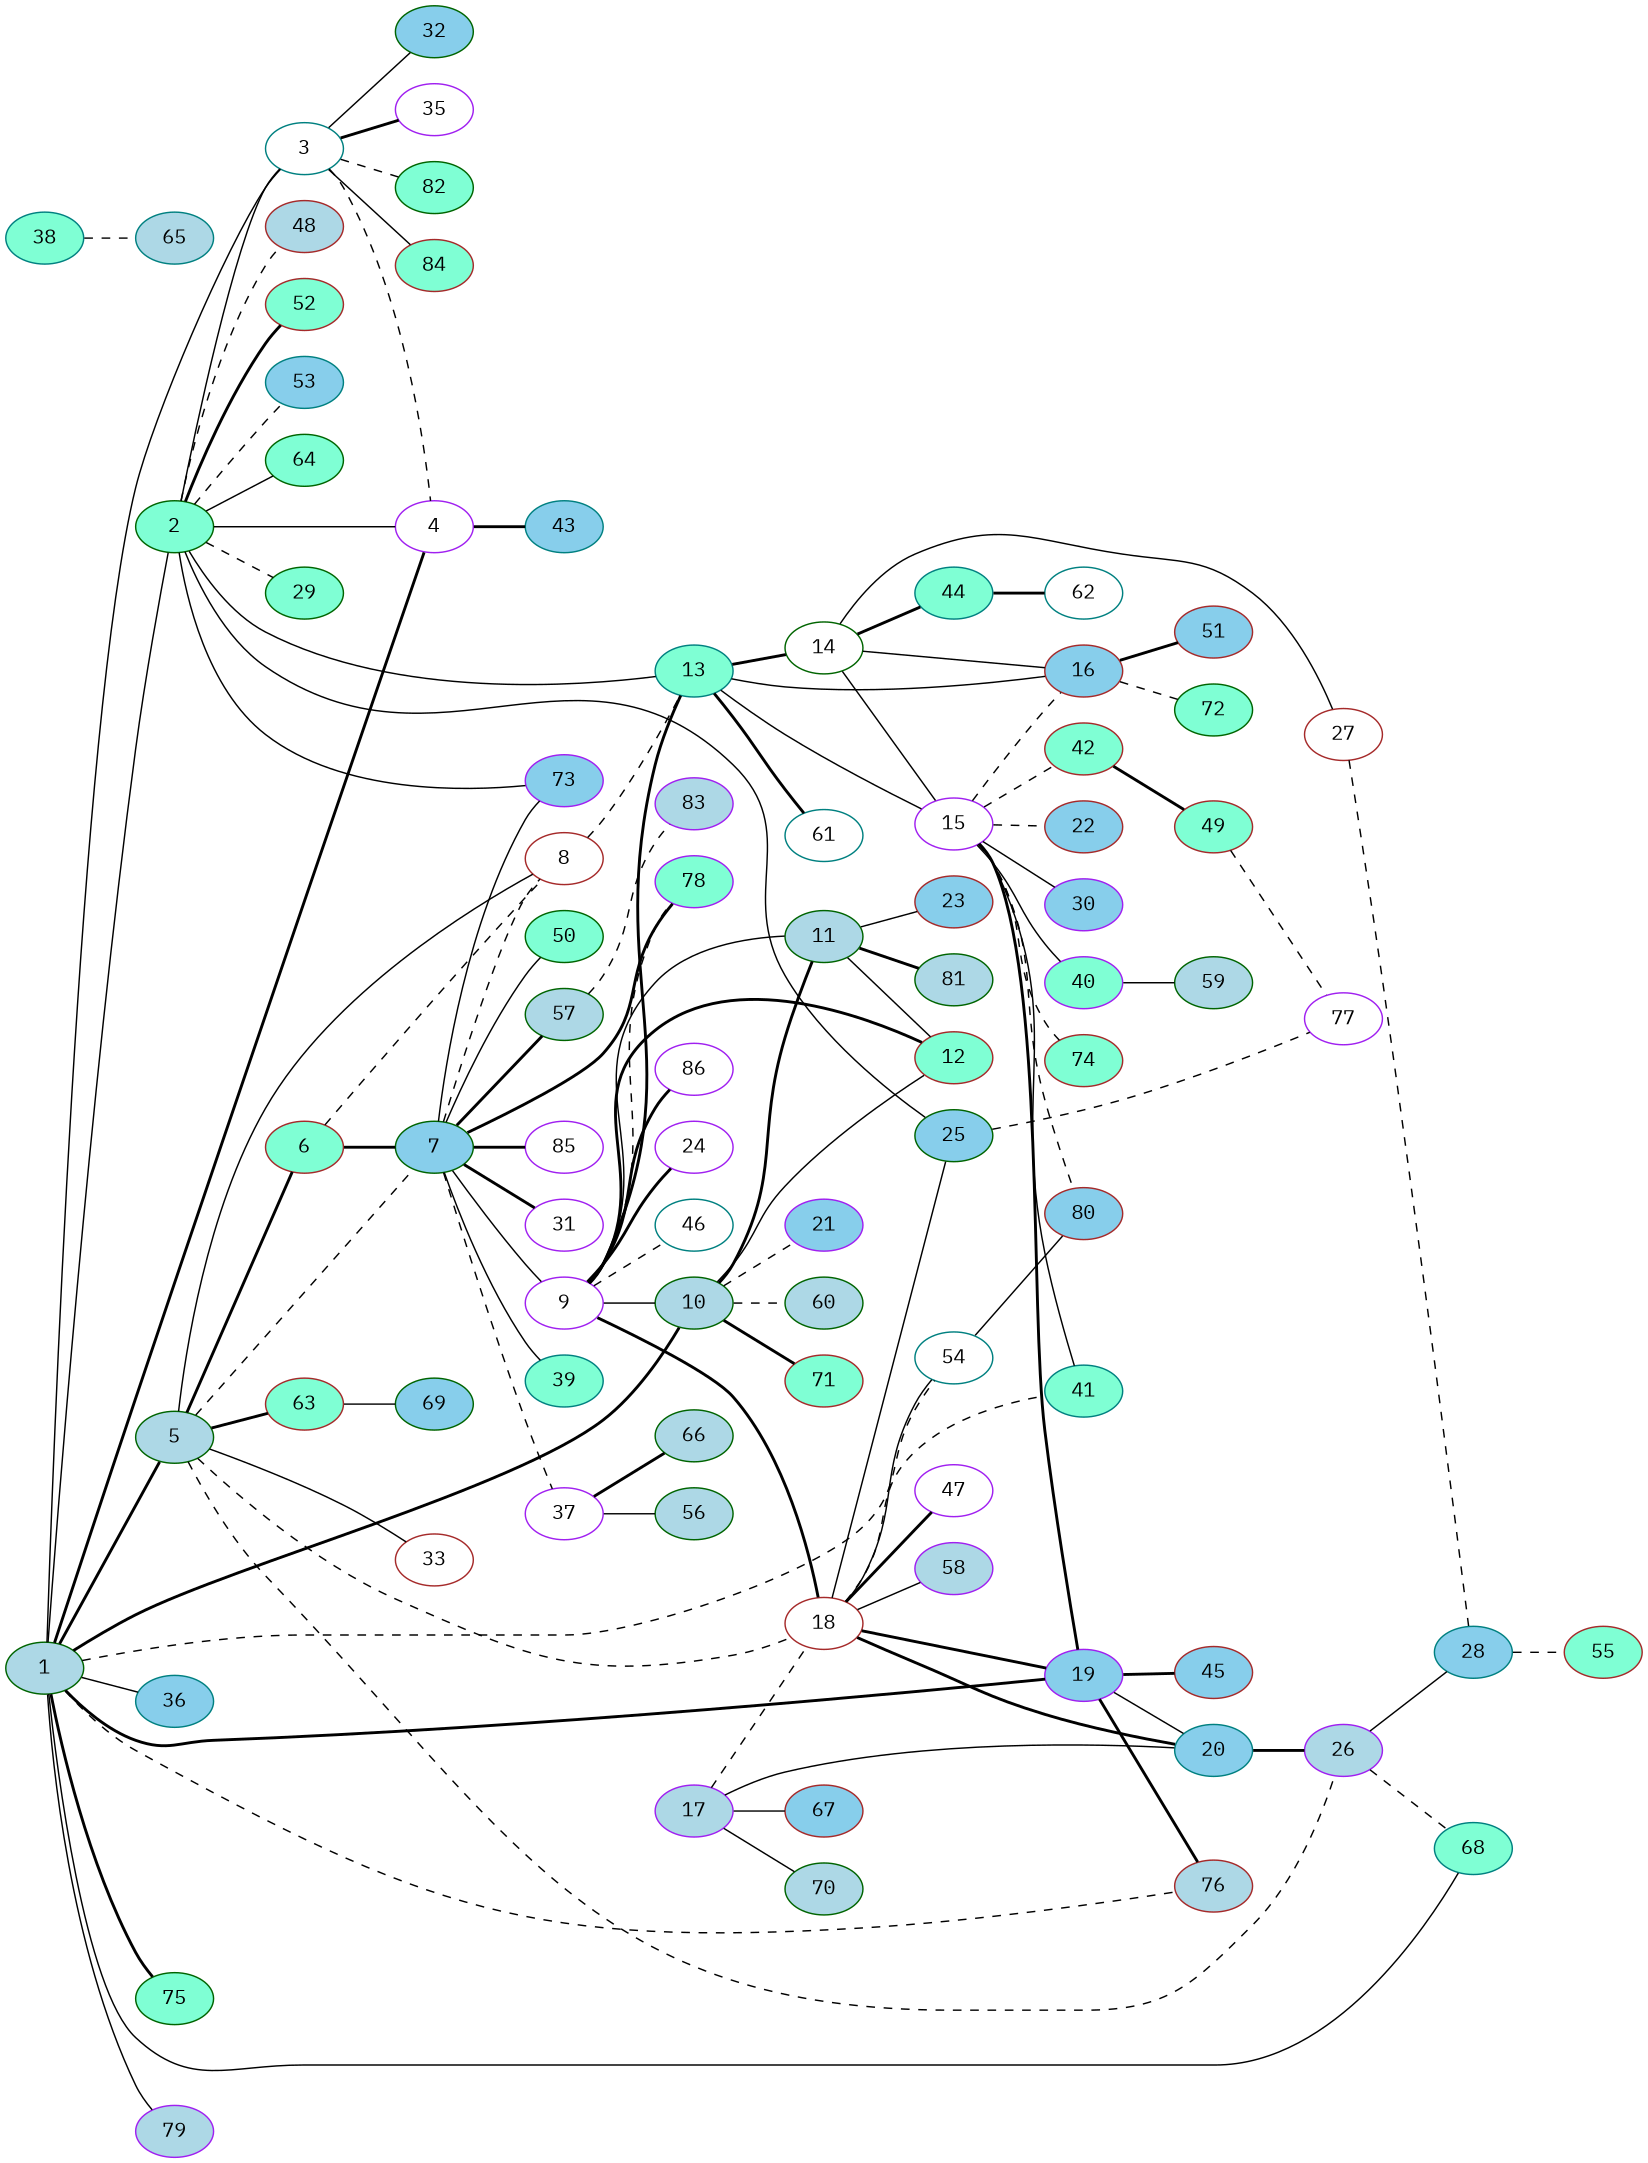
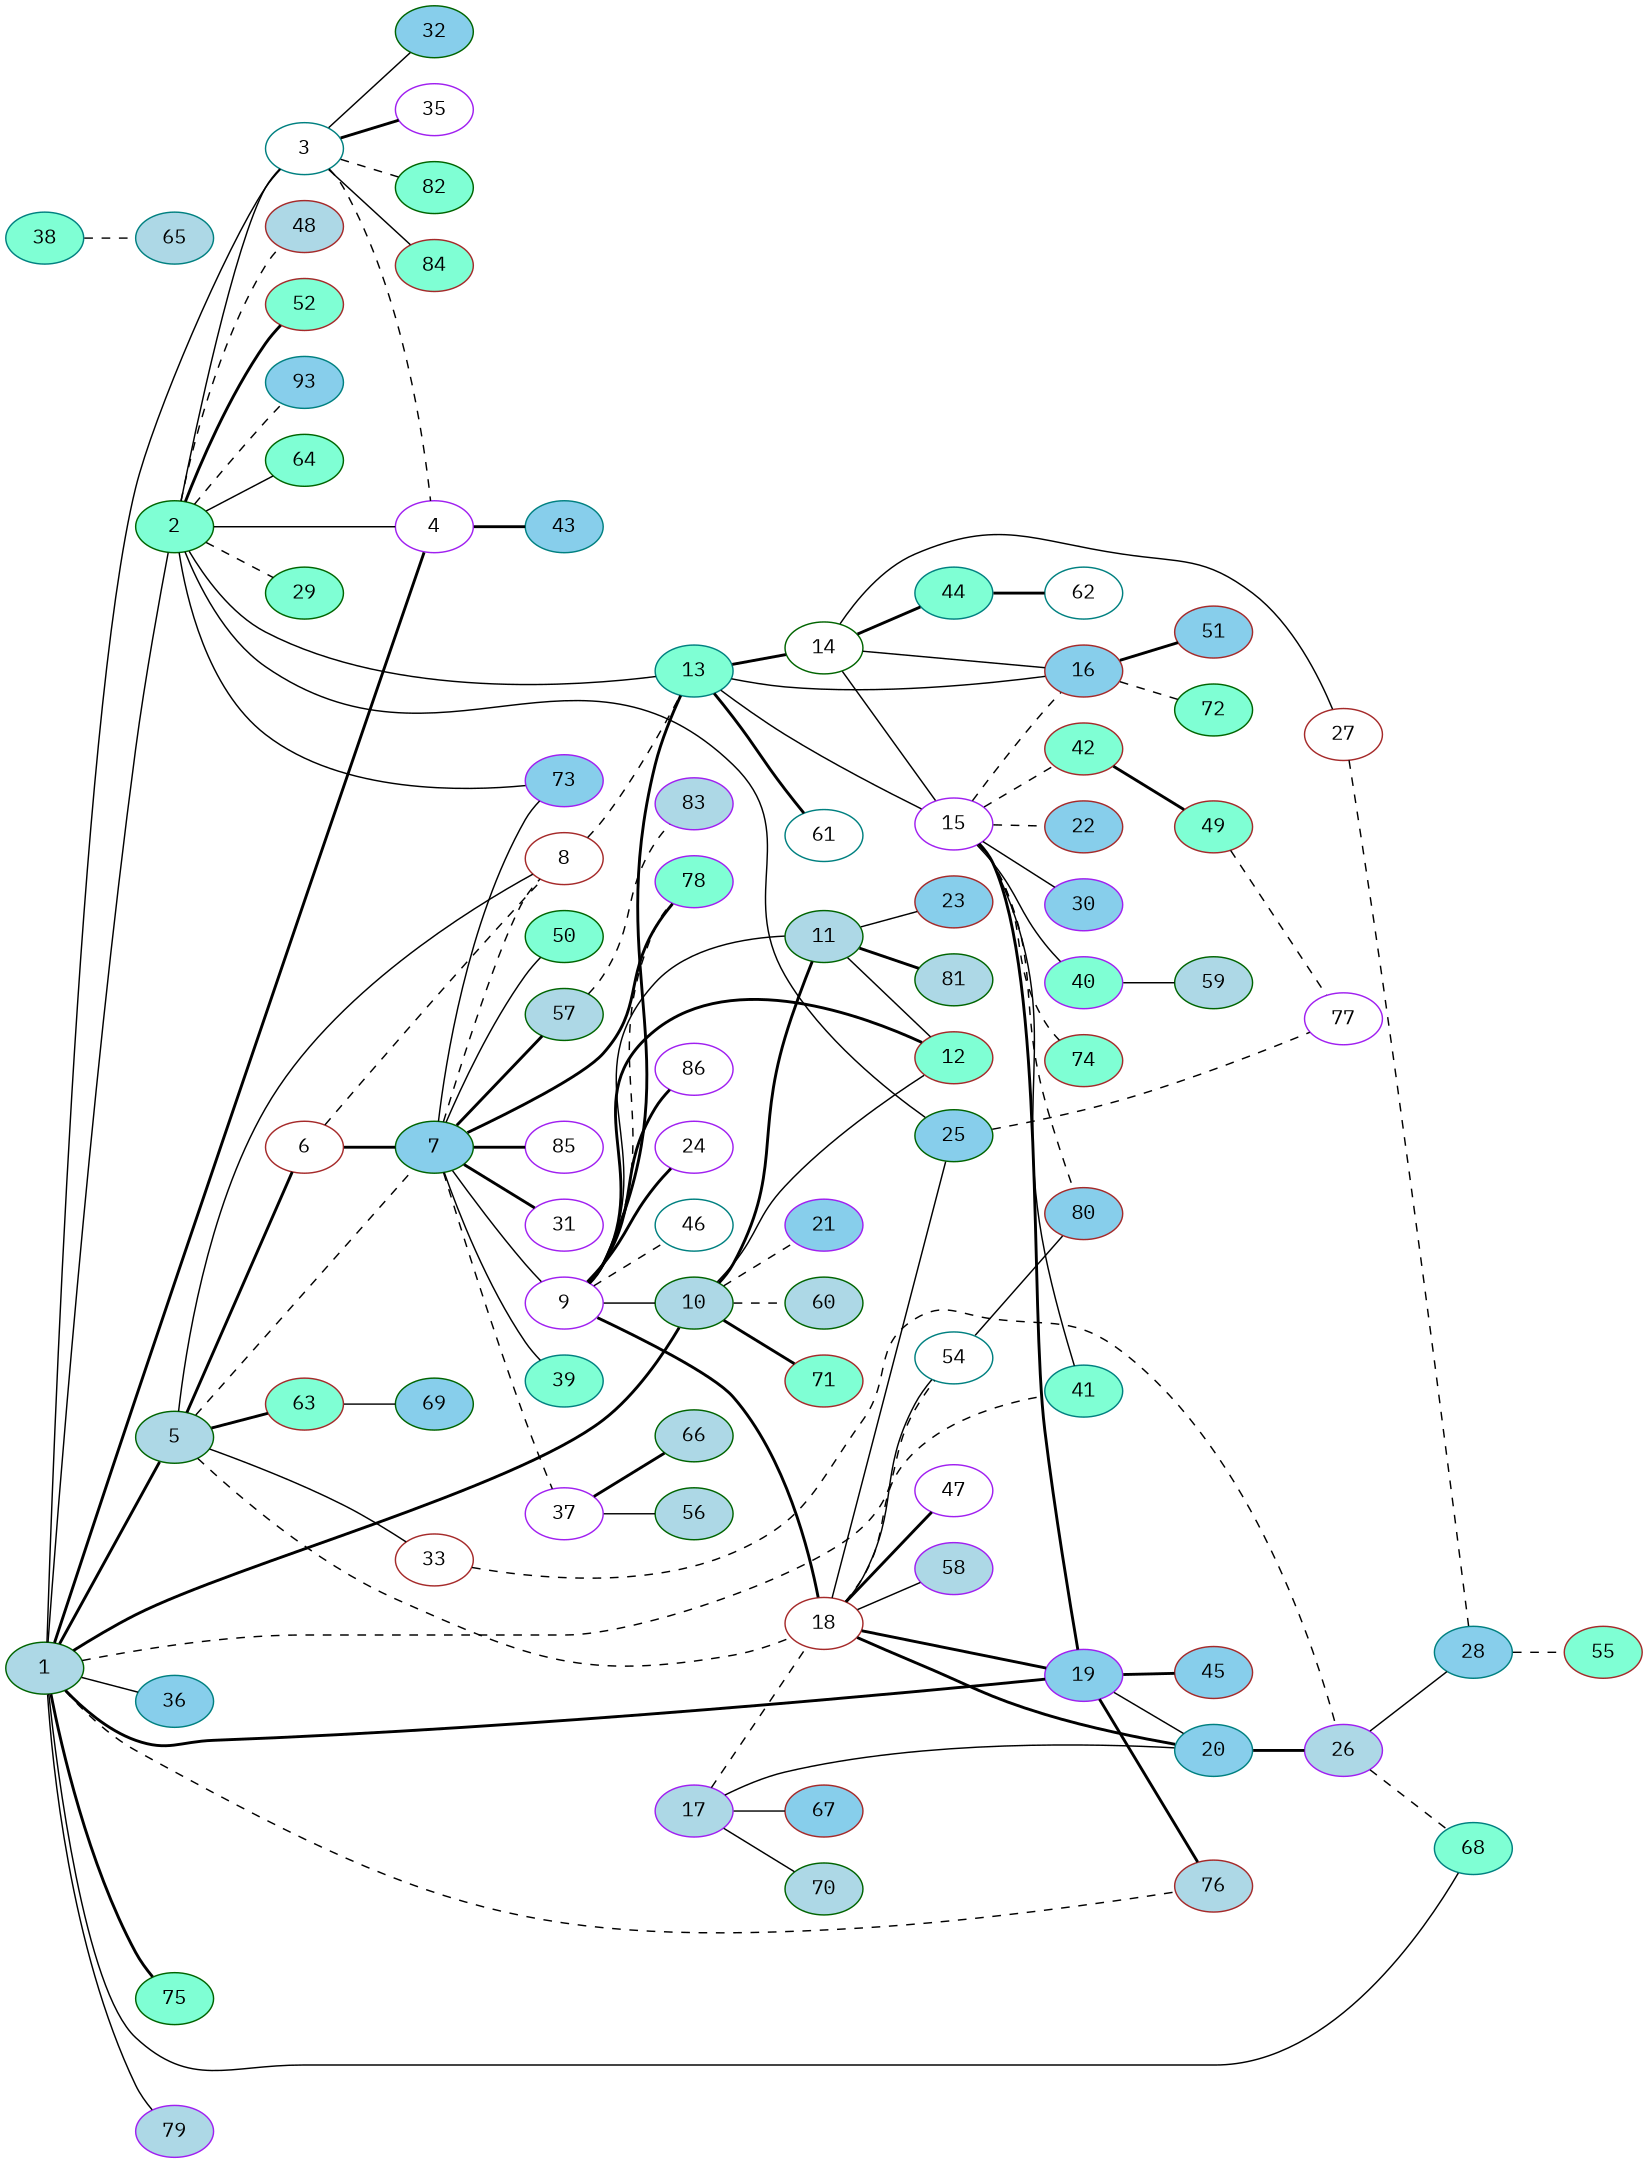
node "53": label "53" -> "93"
node "6": fillcolor aquamarine -> white
edge "5" -- "26": now "33" -- "26"
